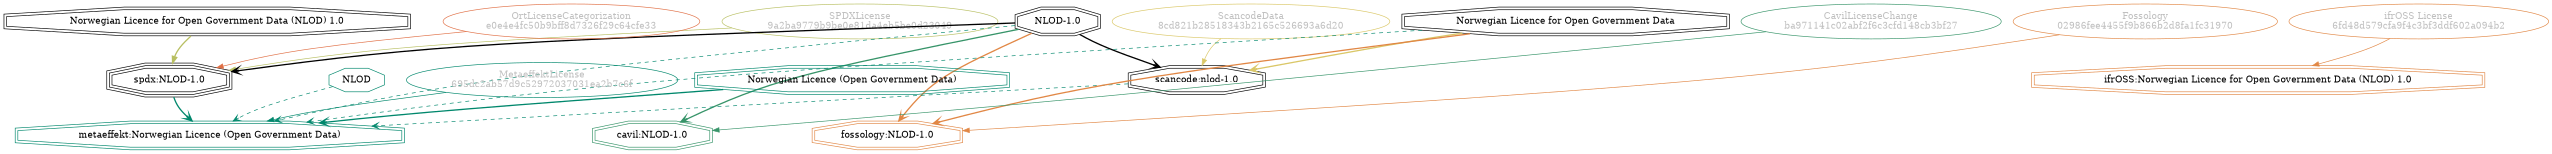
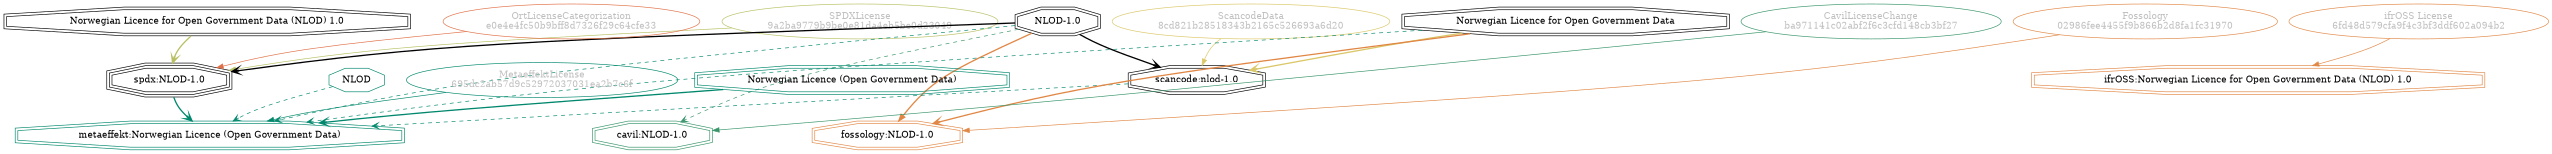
edge "Norwegian Licence for Open Government Data (NLOD) 1.0" -> "spdx:NLOD-1.0": arrowhead normal -> vee
edge "NLOD-1.0" -> "cavil:NLOD-1.0": style bold -> dashed
edge "NLOD-1.0" -> "fossology:NLOD-1.0": arrowhead vee -> normal
